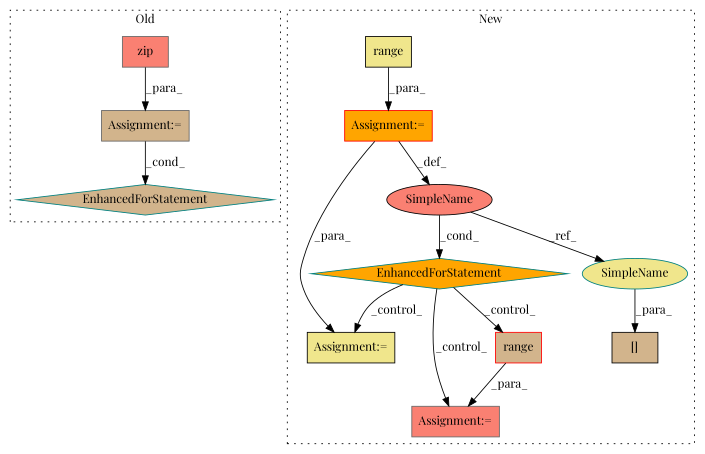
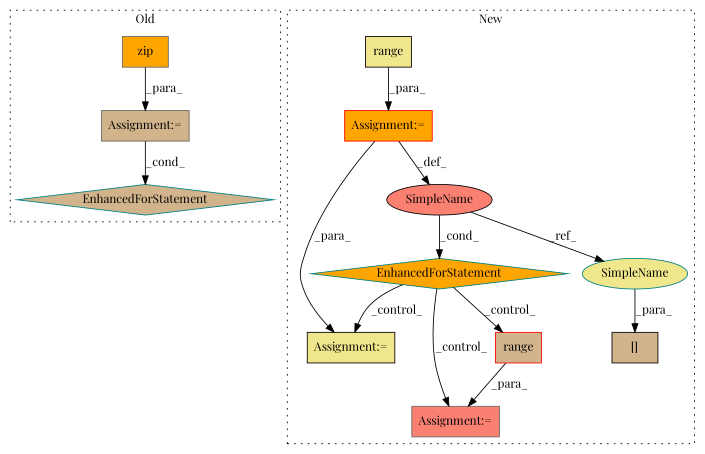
node "zip": fillcolor salmon -> orange
